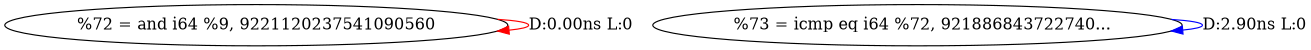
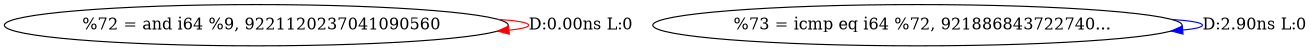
node "%72 = and i64 %9, 9221120237541090560": label "%72 = and i64 %9, 9221120237541090560" -> "%72 = and i64 %9, 9221120237041090560"
